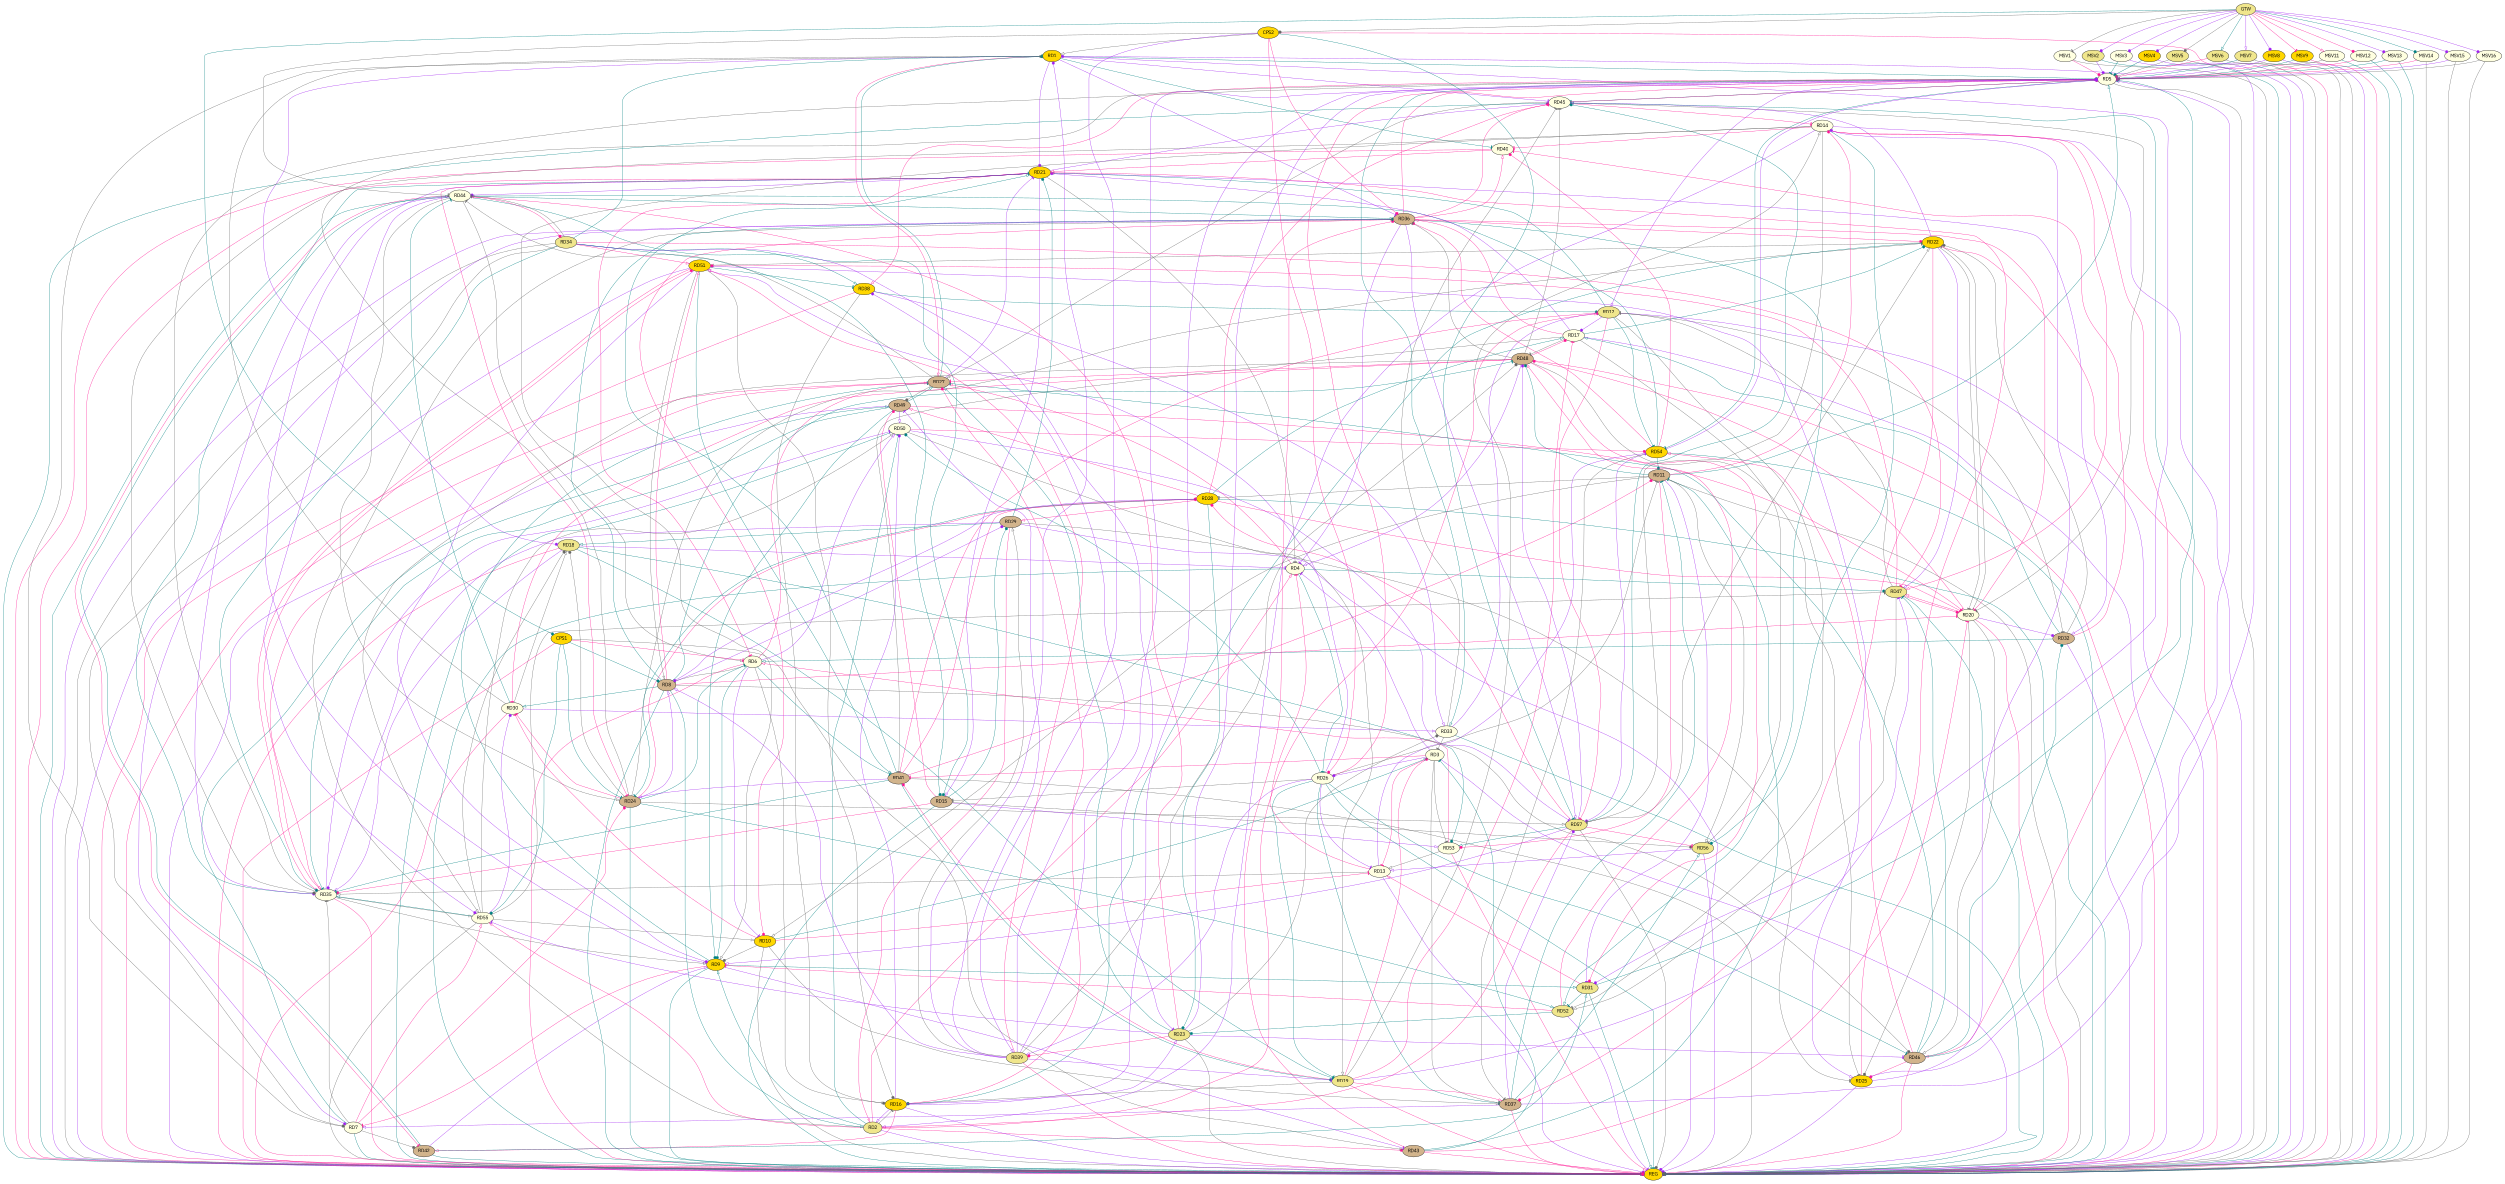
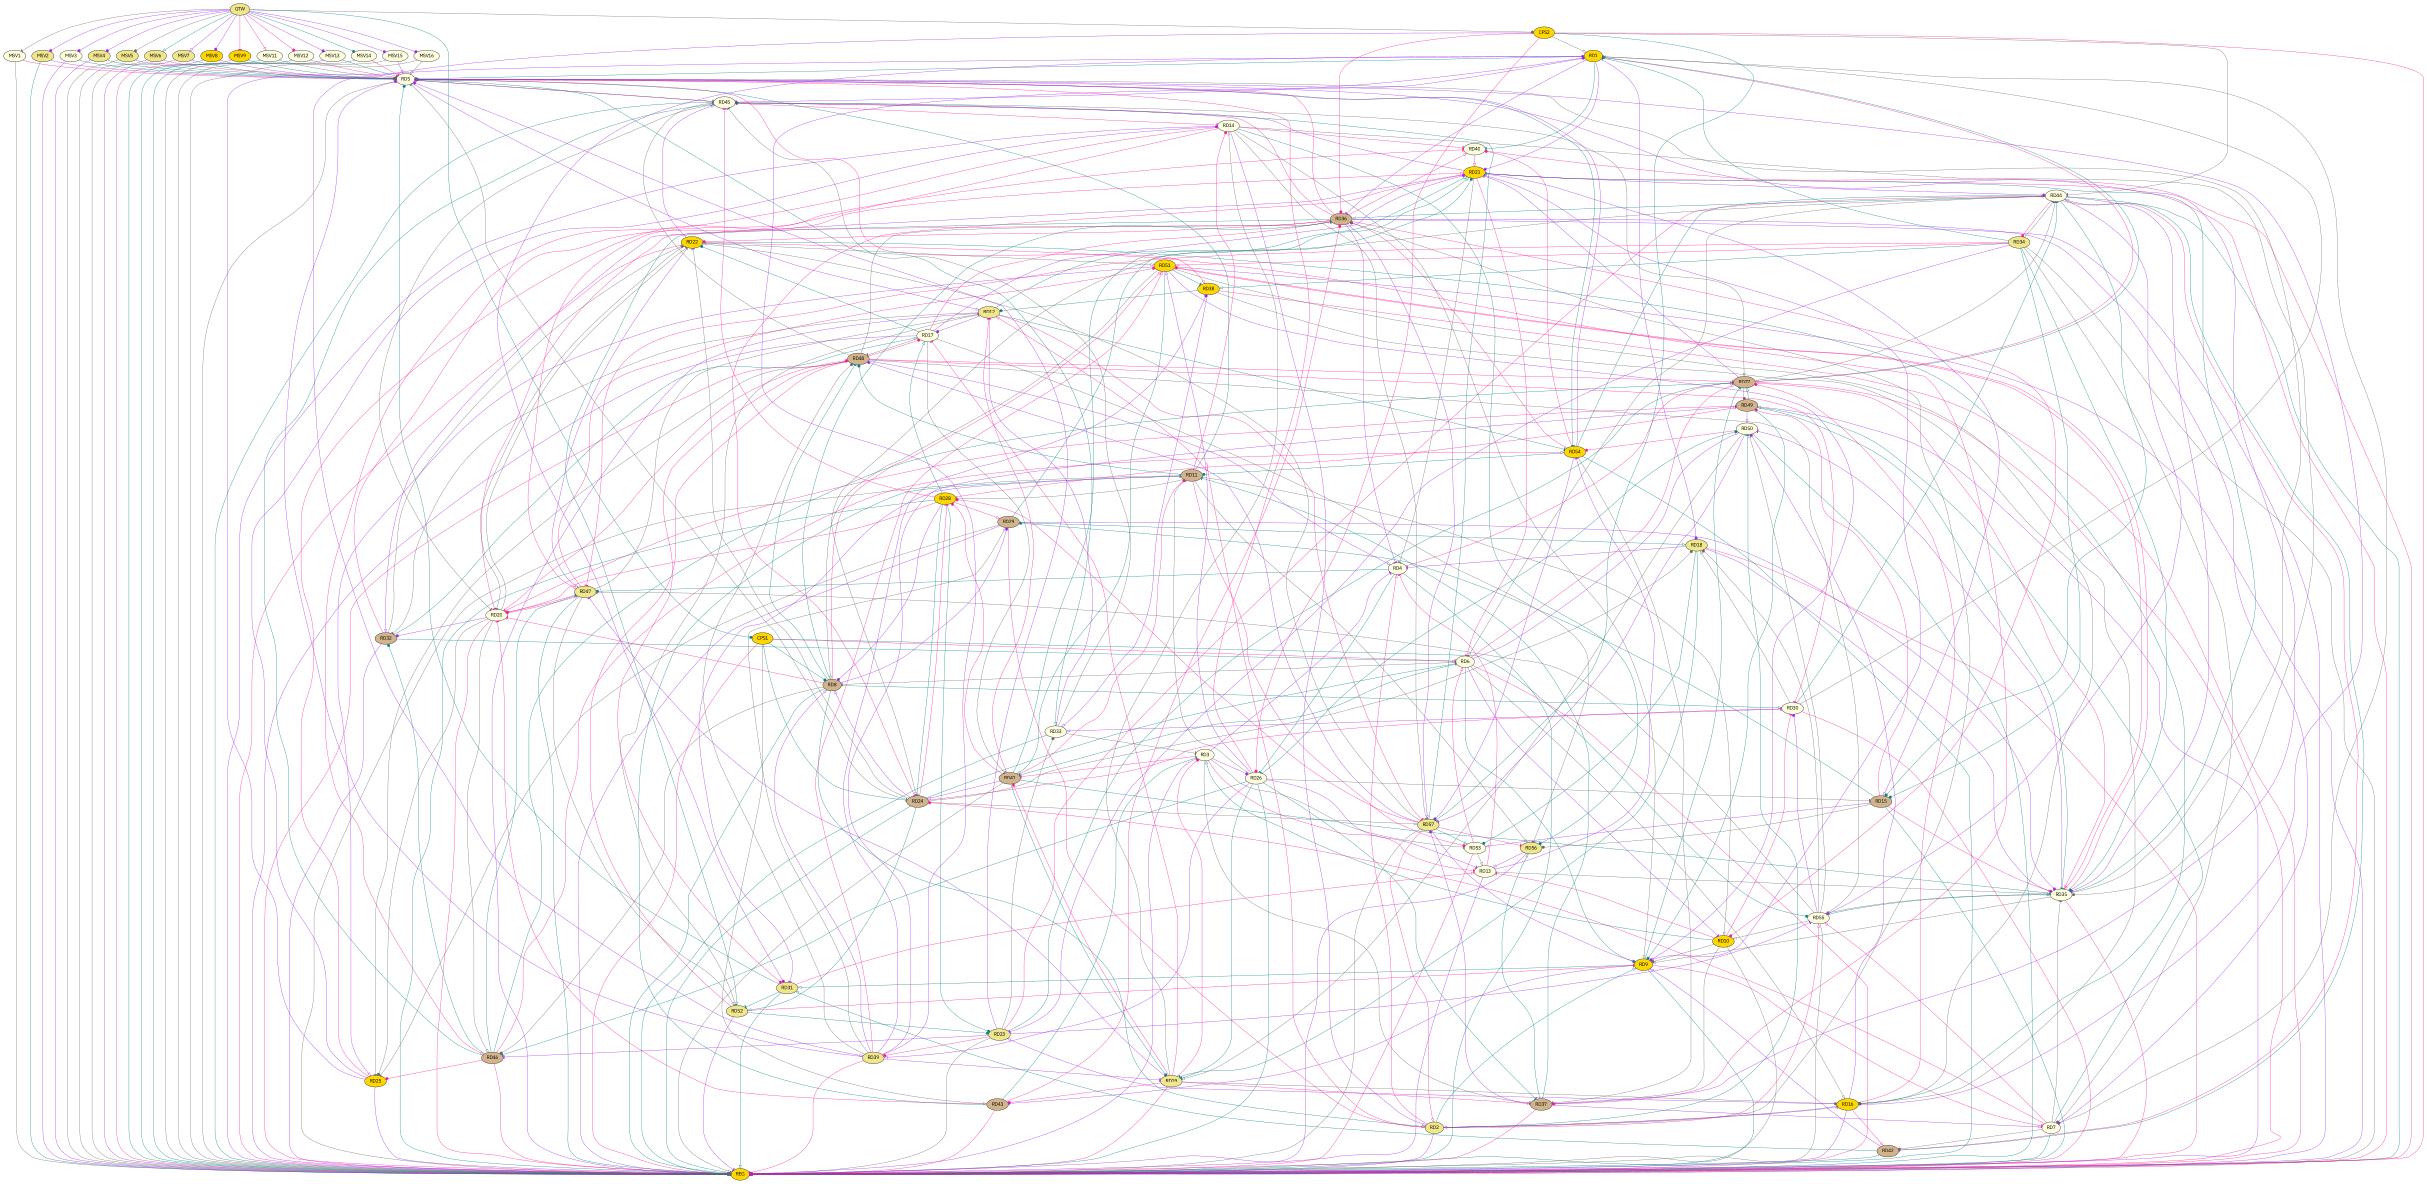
node "MSV4": fillcolor gold -> khaki
edge "RD2" -> "RD43": now "RD19" -> "RD43"
